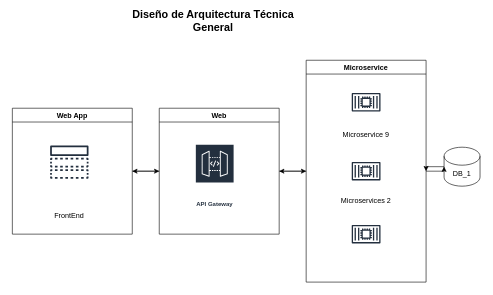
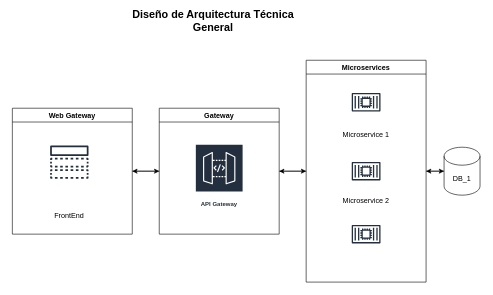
node "Microservice": label "Microservice" -> "Microservices"
node "Web App": label "Web App" -> "Web Gateway"
node "Web": label "Web" -> "Gateway"
node "Microservice 9": label "Microservice 9" -> "Microservice 1"
node "DB_1": size 36x39 -> 36x48
node "API Gateway": size 39x66 -> 48x66
node "Microservices 2": label "Microservices 2" -> "Microservice 2"
